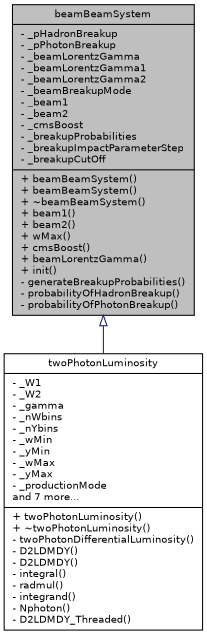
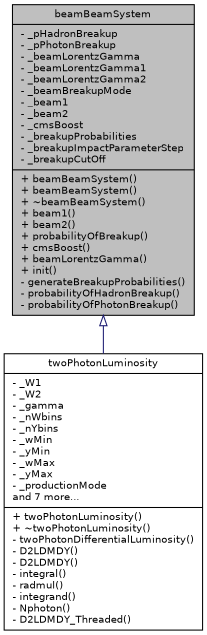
node "beamBeamSystem": text "+ wMax()" -> "+ probabilityOfBreakup()"
